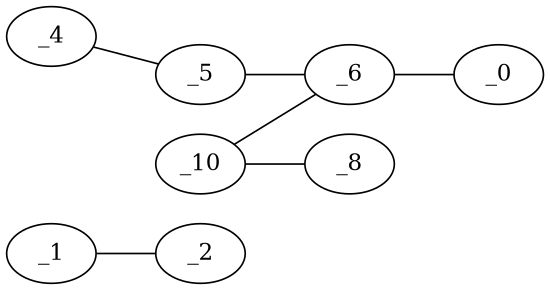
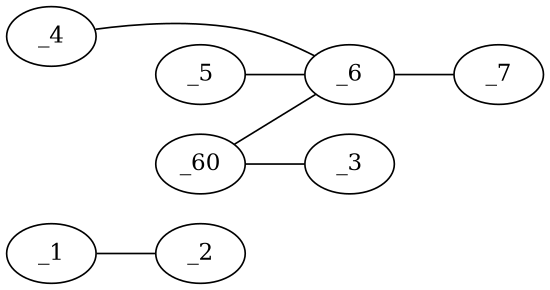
edge "_4" -- "_5": now "_4" -- "_6"
node "_0": label "_0" -> "_7"
node "_10": label "_10" -> "_60"
node "_8": label "_8" -> "_3"
